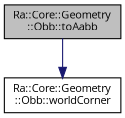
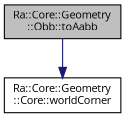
node "Ra::Core::Geometry ::Obb::worldCorner": label "Ra::Core::Geometry ::Obb::worldCorner" -> "Ra::Core::Geometry ::Core::worldCorner"
